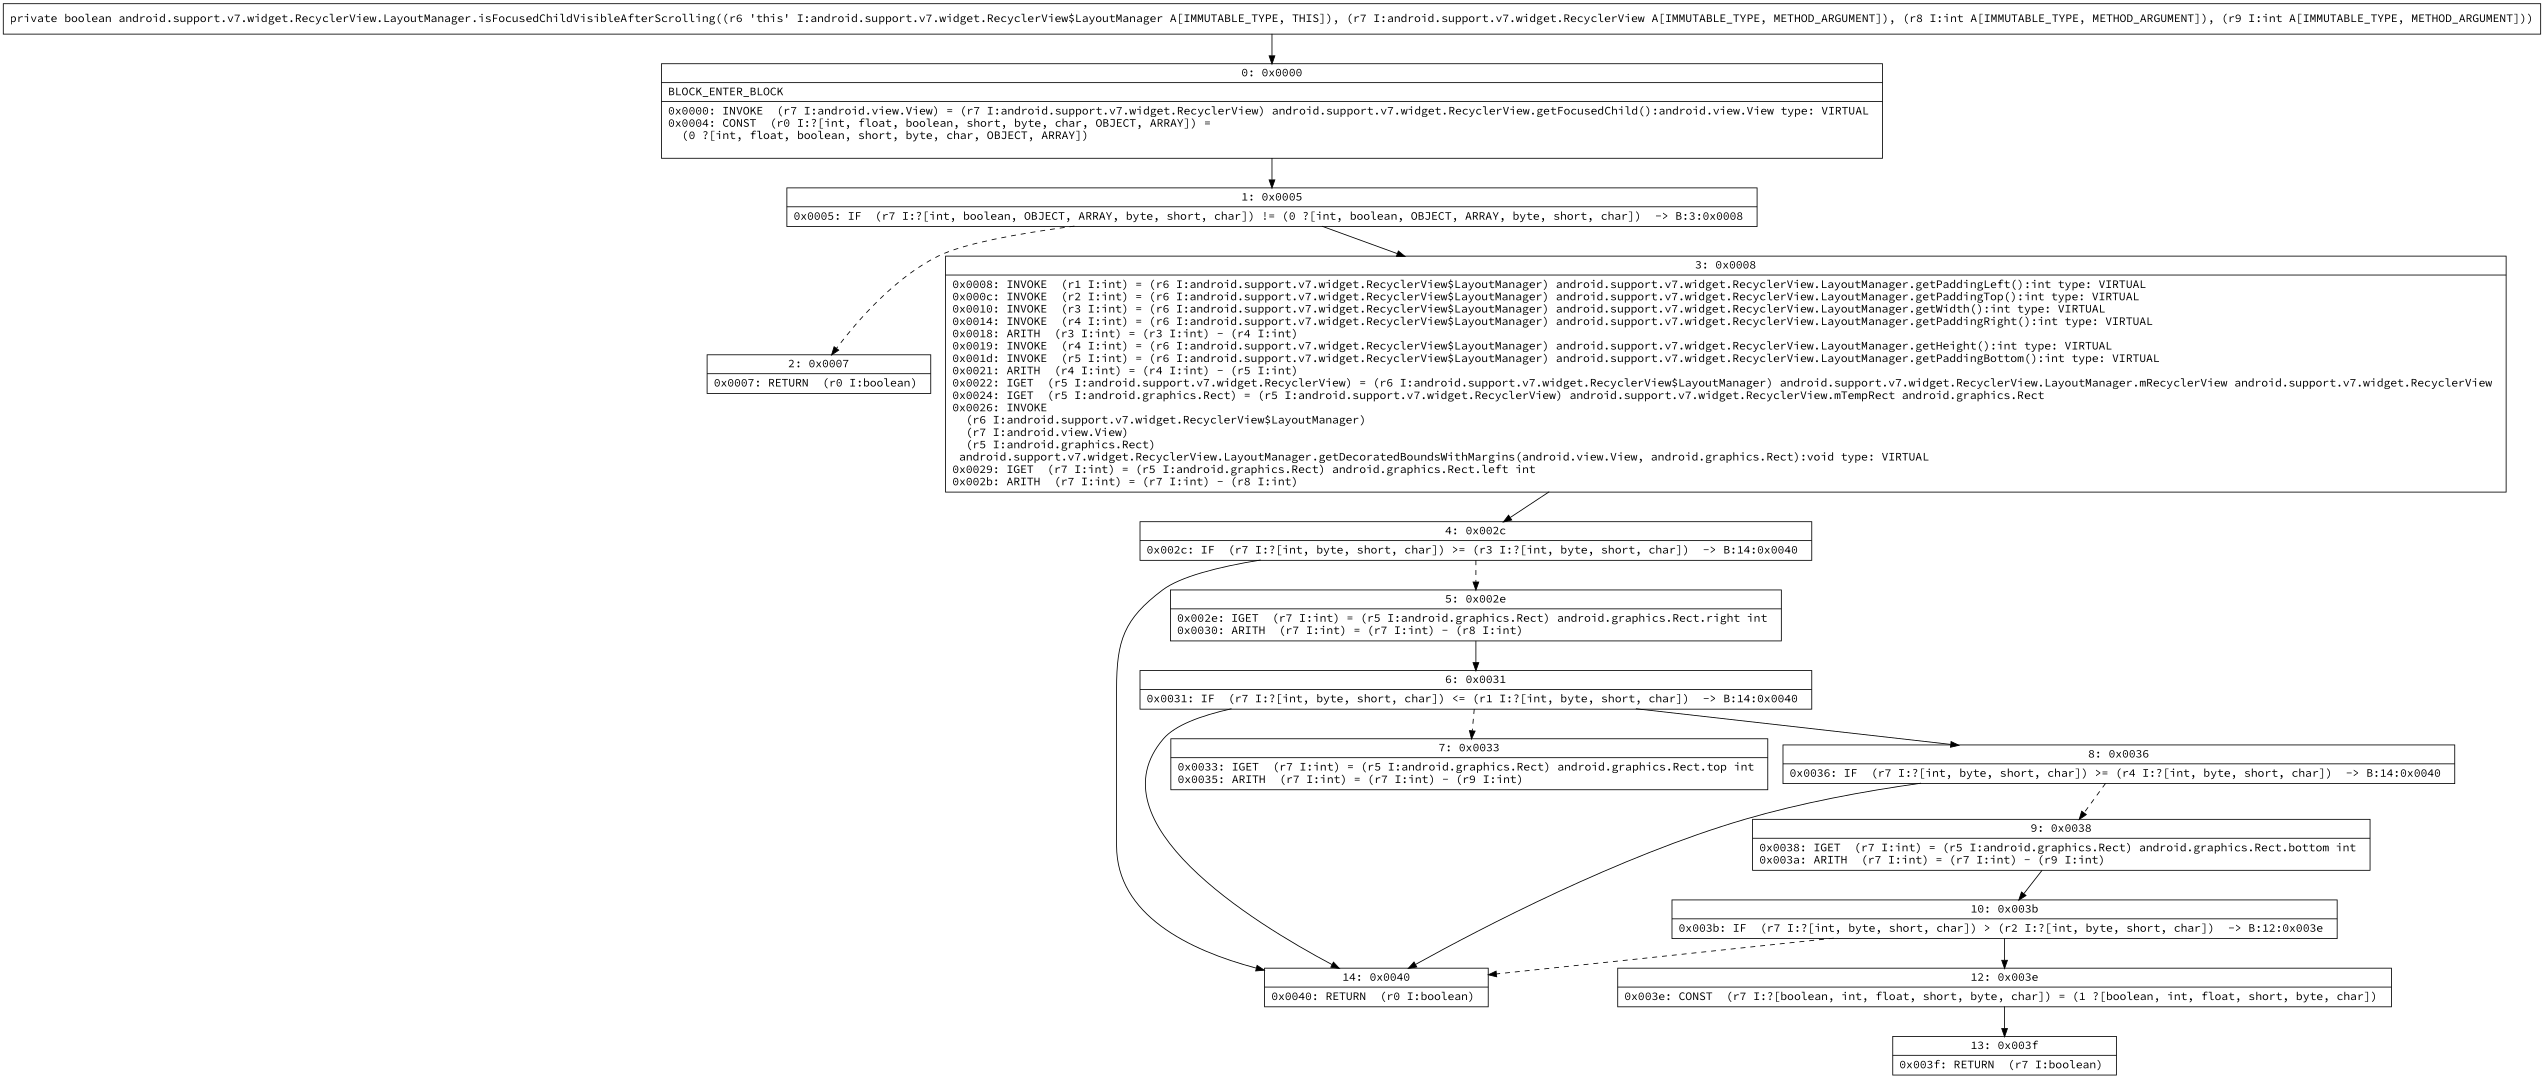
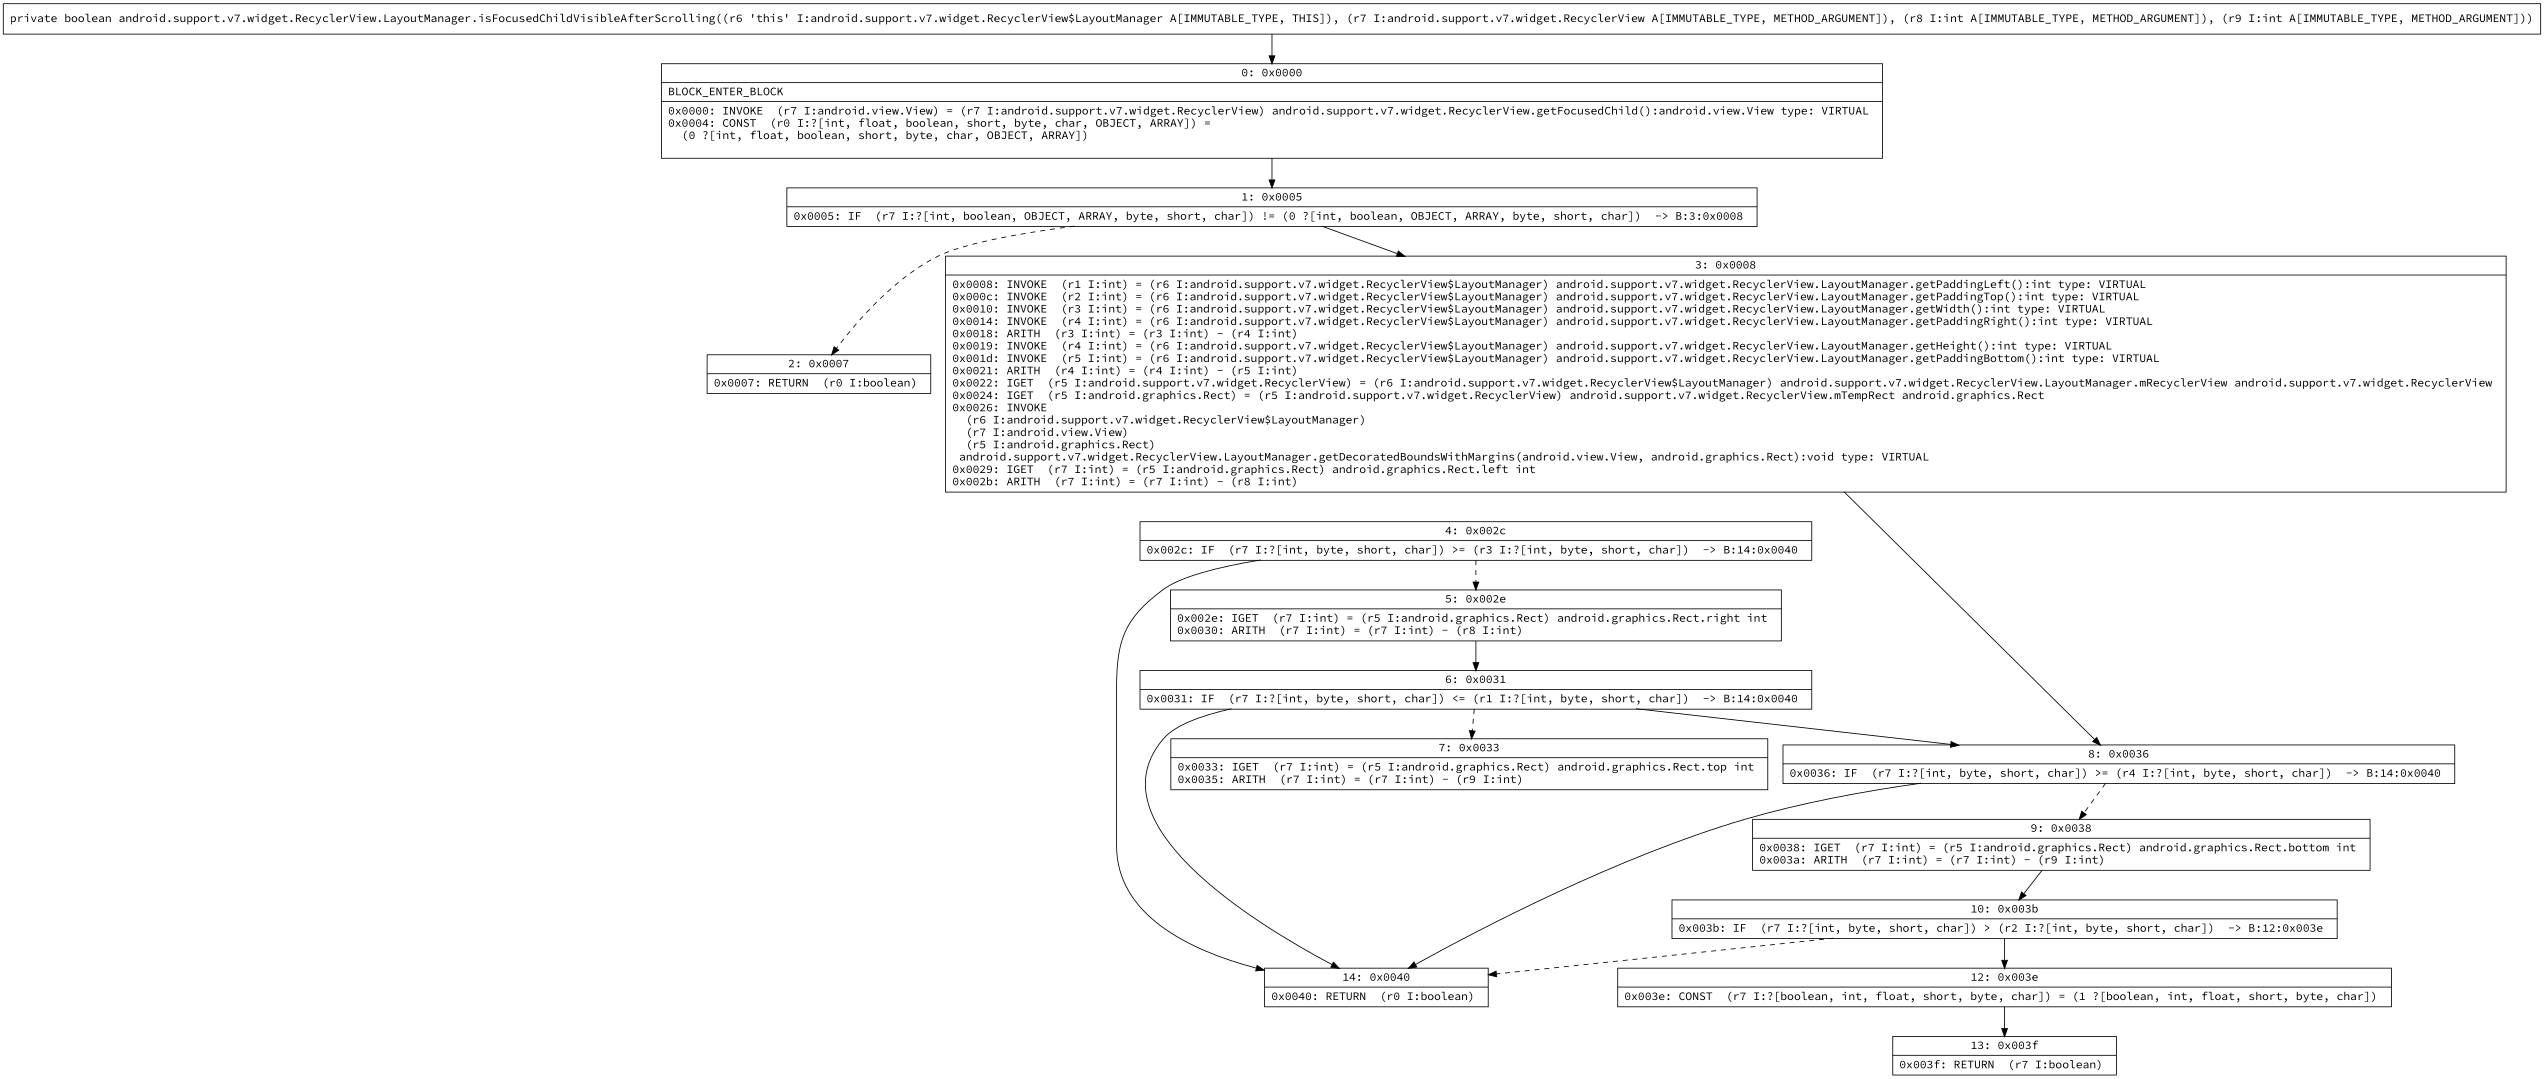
edge "3: 0x0008" -> "4: 0x002c": now "3: 0x0008" -> "8: 0x0036"
